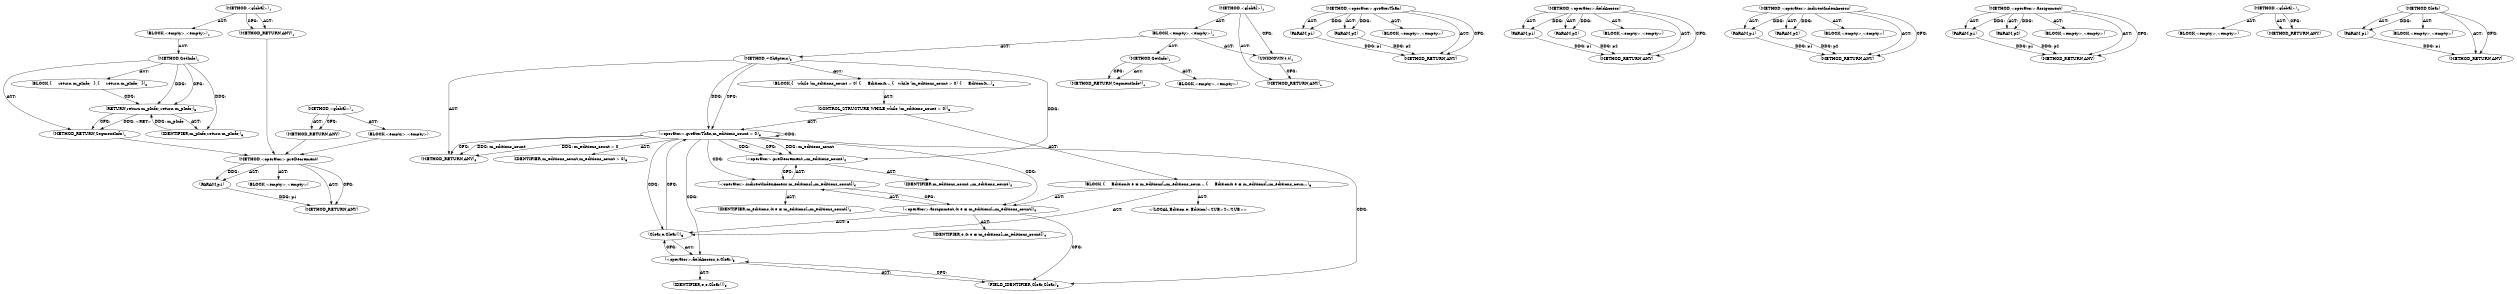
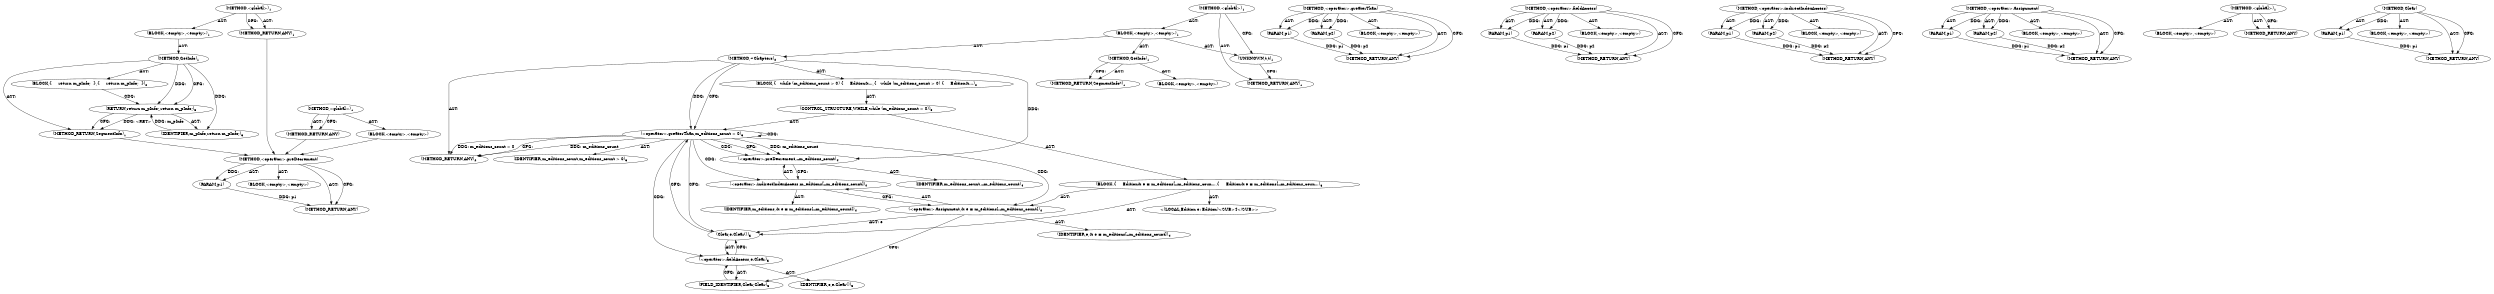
edge "(<operator>.greaterThan,m_editions_count > 0)" -> "(FIELD_IDENTIFIER,Clear,Clear)": removed, label "CDG:"
edge "(<operator>.greaterThan,m_editions_count > 0)" -> "(Clear,e.Clear())": label "CDG: " -> "CFG: "
